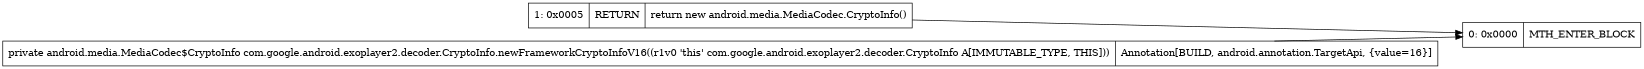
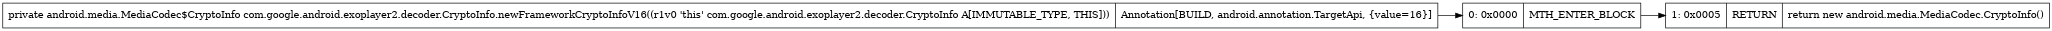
edge "1: 0x0005" -> "0: 0x0000": reversed
